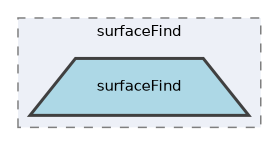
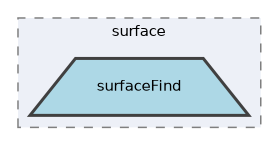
cluster "surfaceFind": label "surfaceFind" -> "surface"
